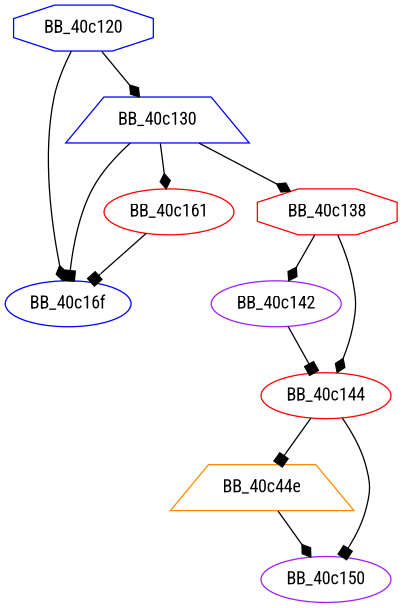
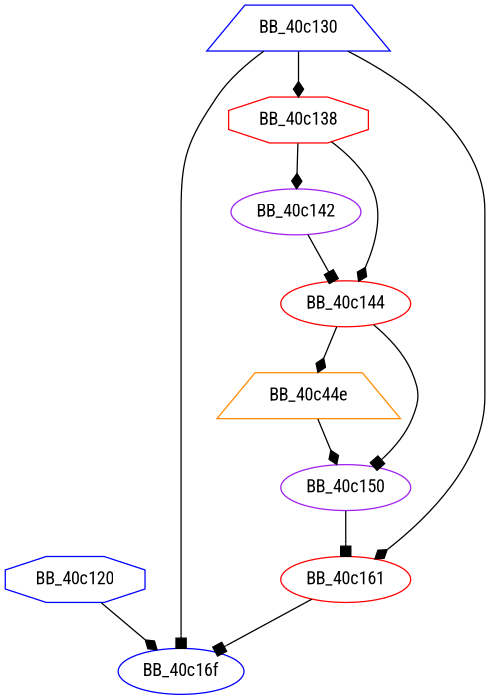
edge "BB_40c120" -> "BB_40c130": removed
edge "BB_40c144" -> "BB_40c44e": arrowhead box -> diamond
edge "BB_40c150" -> "BB_40c161": added
